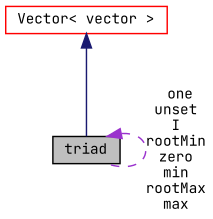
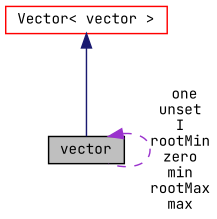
node "triad": label "triad" -> "vector"
